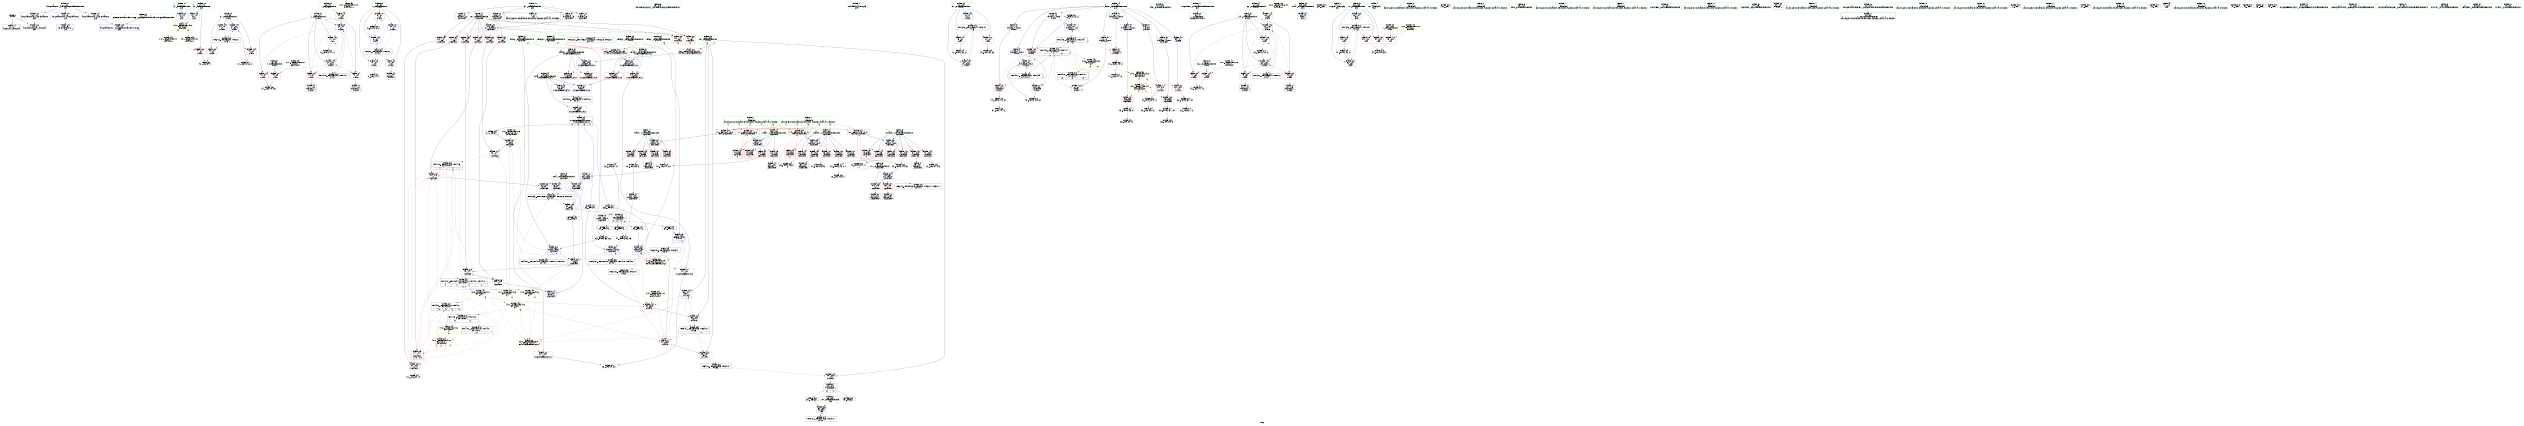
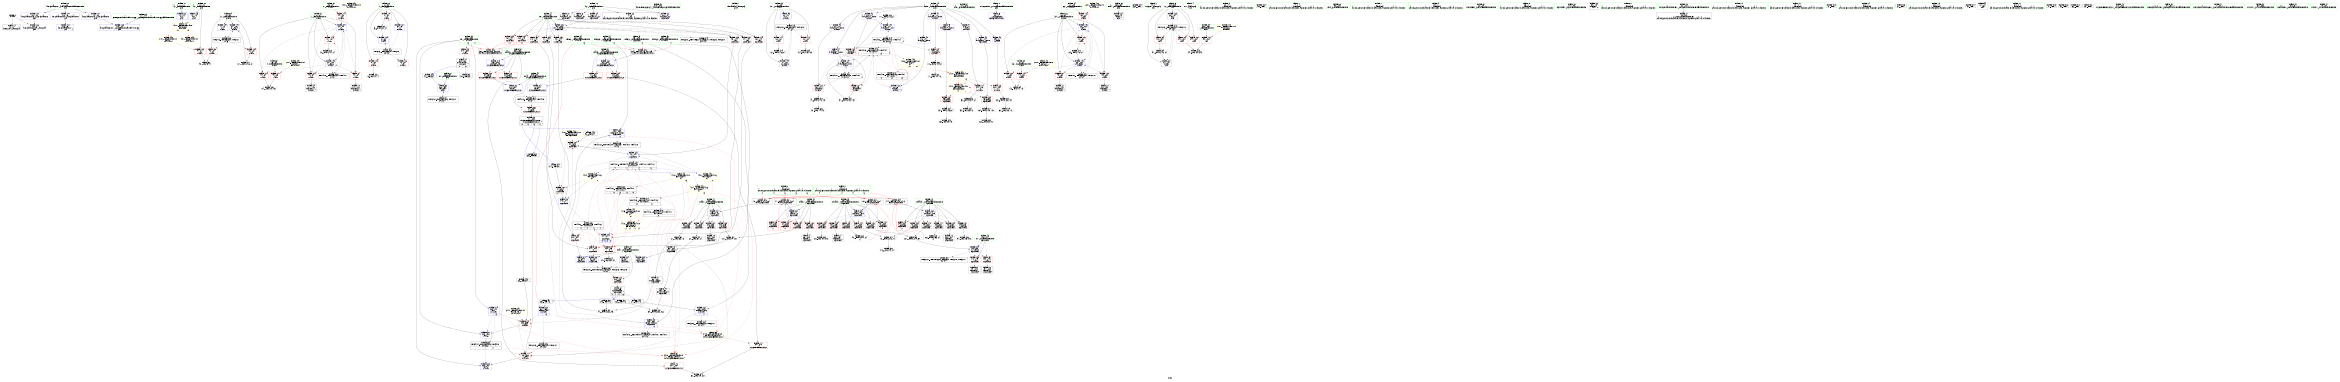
node "NodeID: 68": removed
node "NodeID: 368": removed
